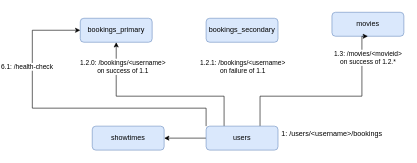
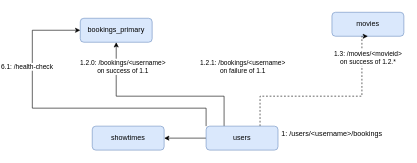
node "bookings_secondary": removed
edge "users" -> "movies": style solid -> dashed
